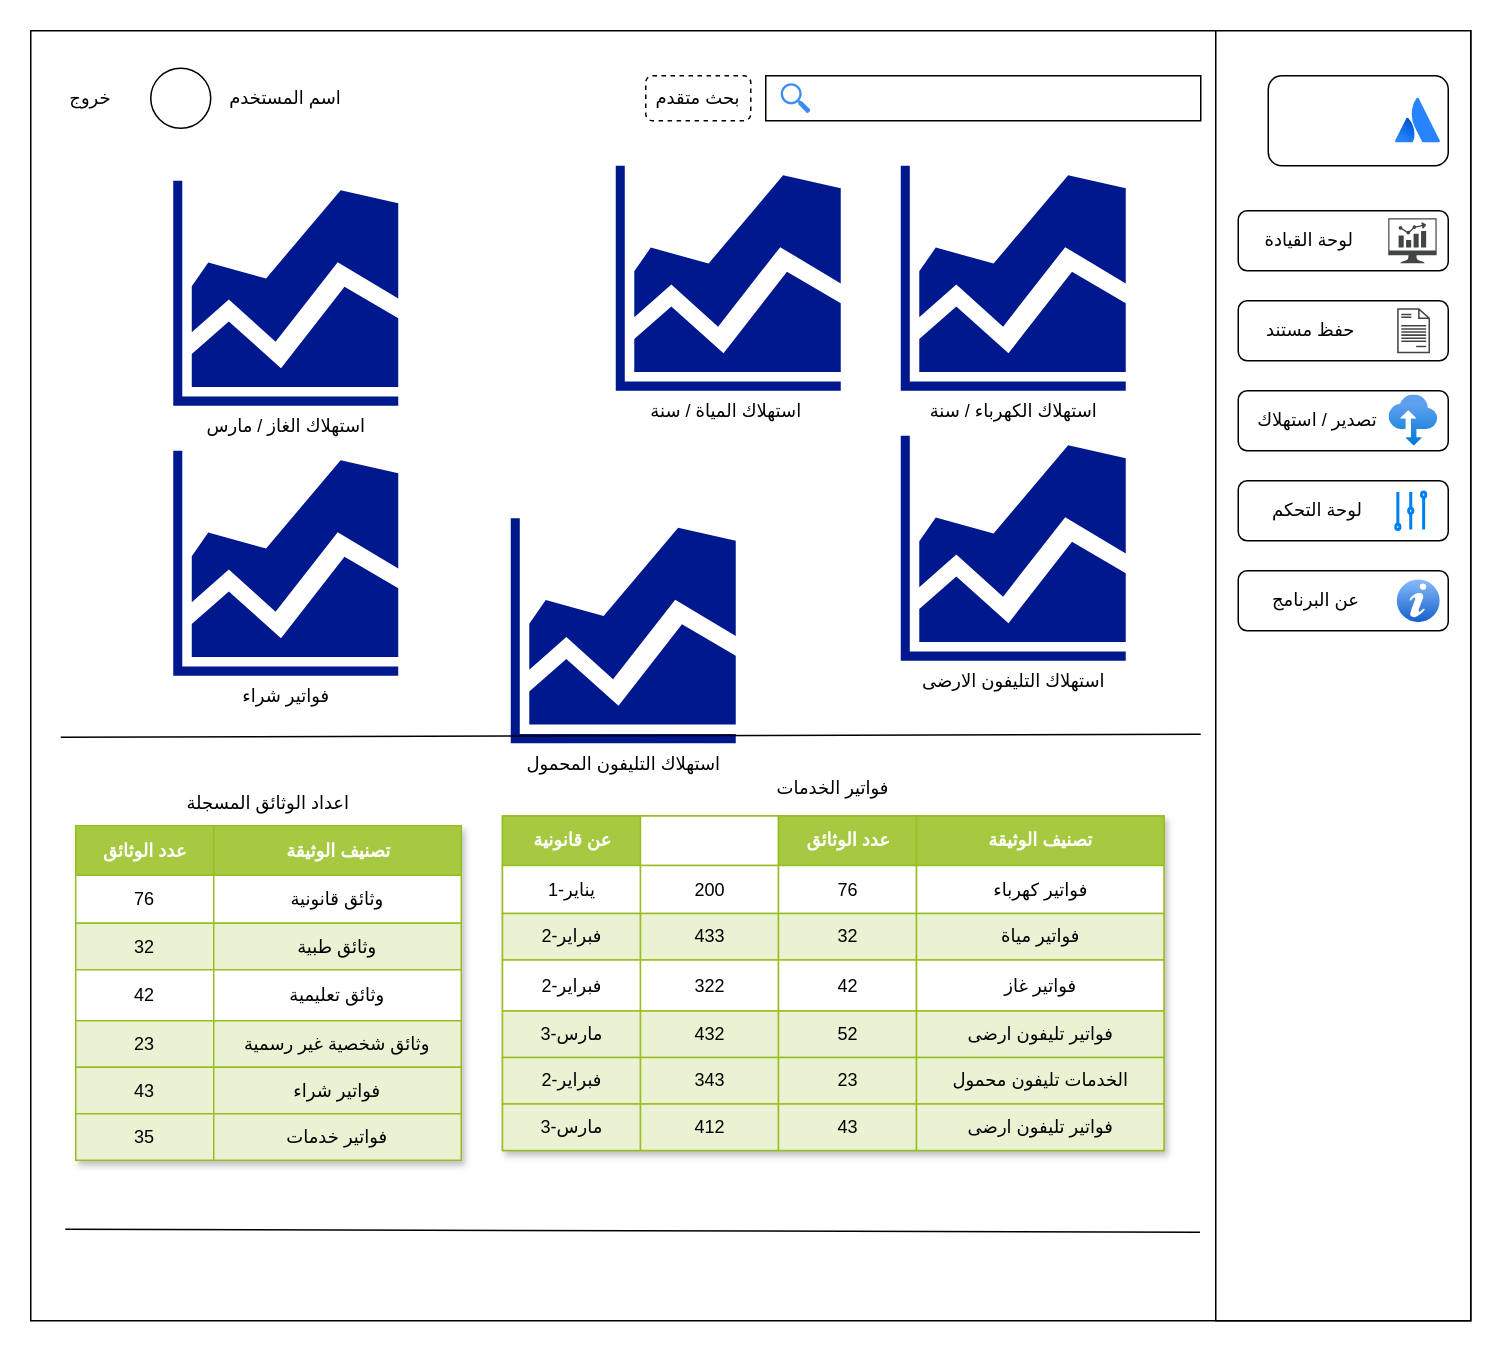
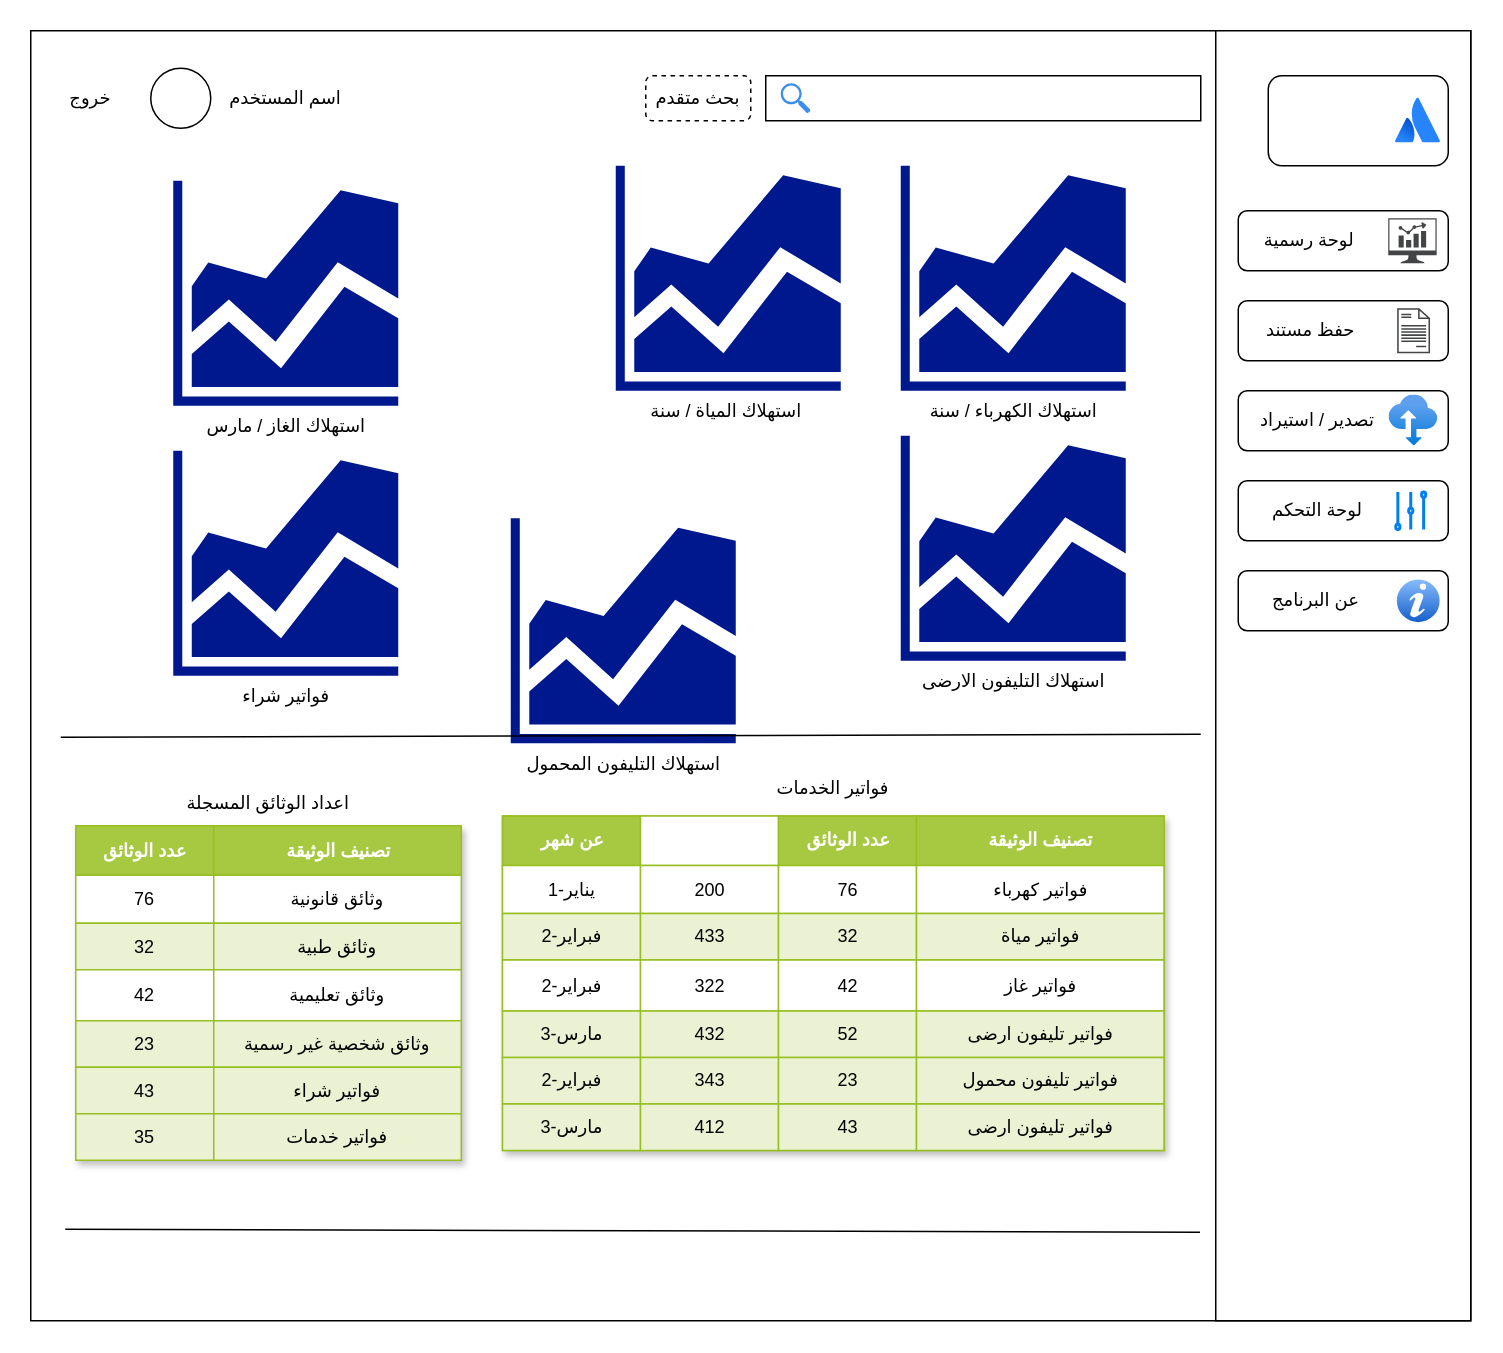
node "لوحة القيادة": label "لوحة القيادة" -> "لوحة رسمية"
node "تصدير / استهلاك": label "تصدير / استهلاك" -> "تصدير / استيراد"
node "عن قانونية": label "عن قانونية" -> "عن شهر"
node "الخدمات تليفون محمول": label "الخدمات تليفون محمول" -> "فواتير تليفون محمول"
